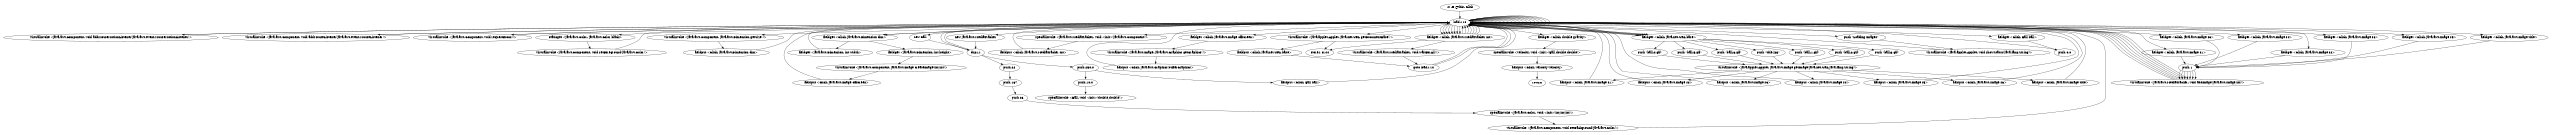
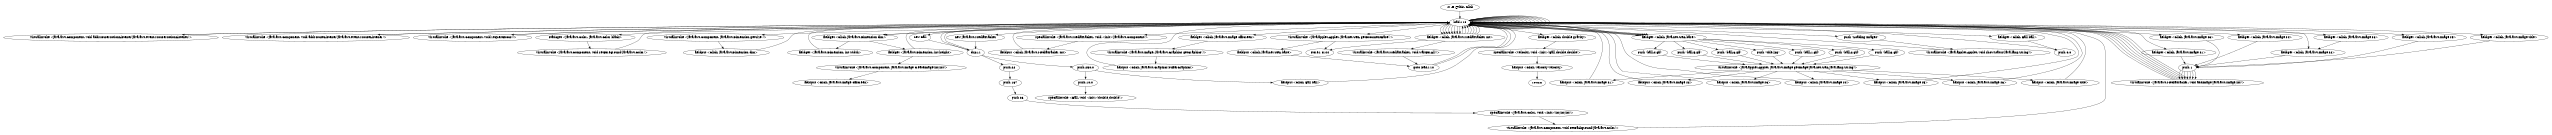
edge "fieldput <Click: java.awt.Image offscreen>" -> "load.r r0": now "fieldget <java.awt.Dimension: int height>" -> "load.r r0"
edge "fieldget <Click: java.awt.Image s6>" -> "push 1": now "fieldget <Click: java.awt.Image s6>" -> "fieldget <Click: java.awt.Image s2>"
